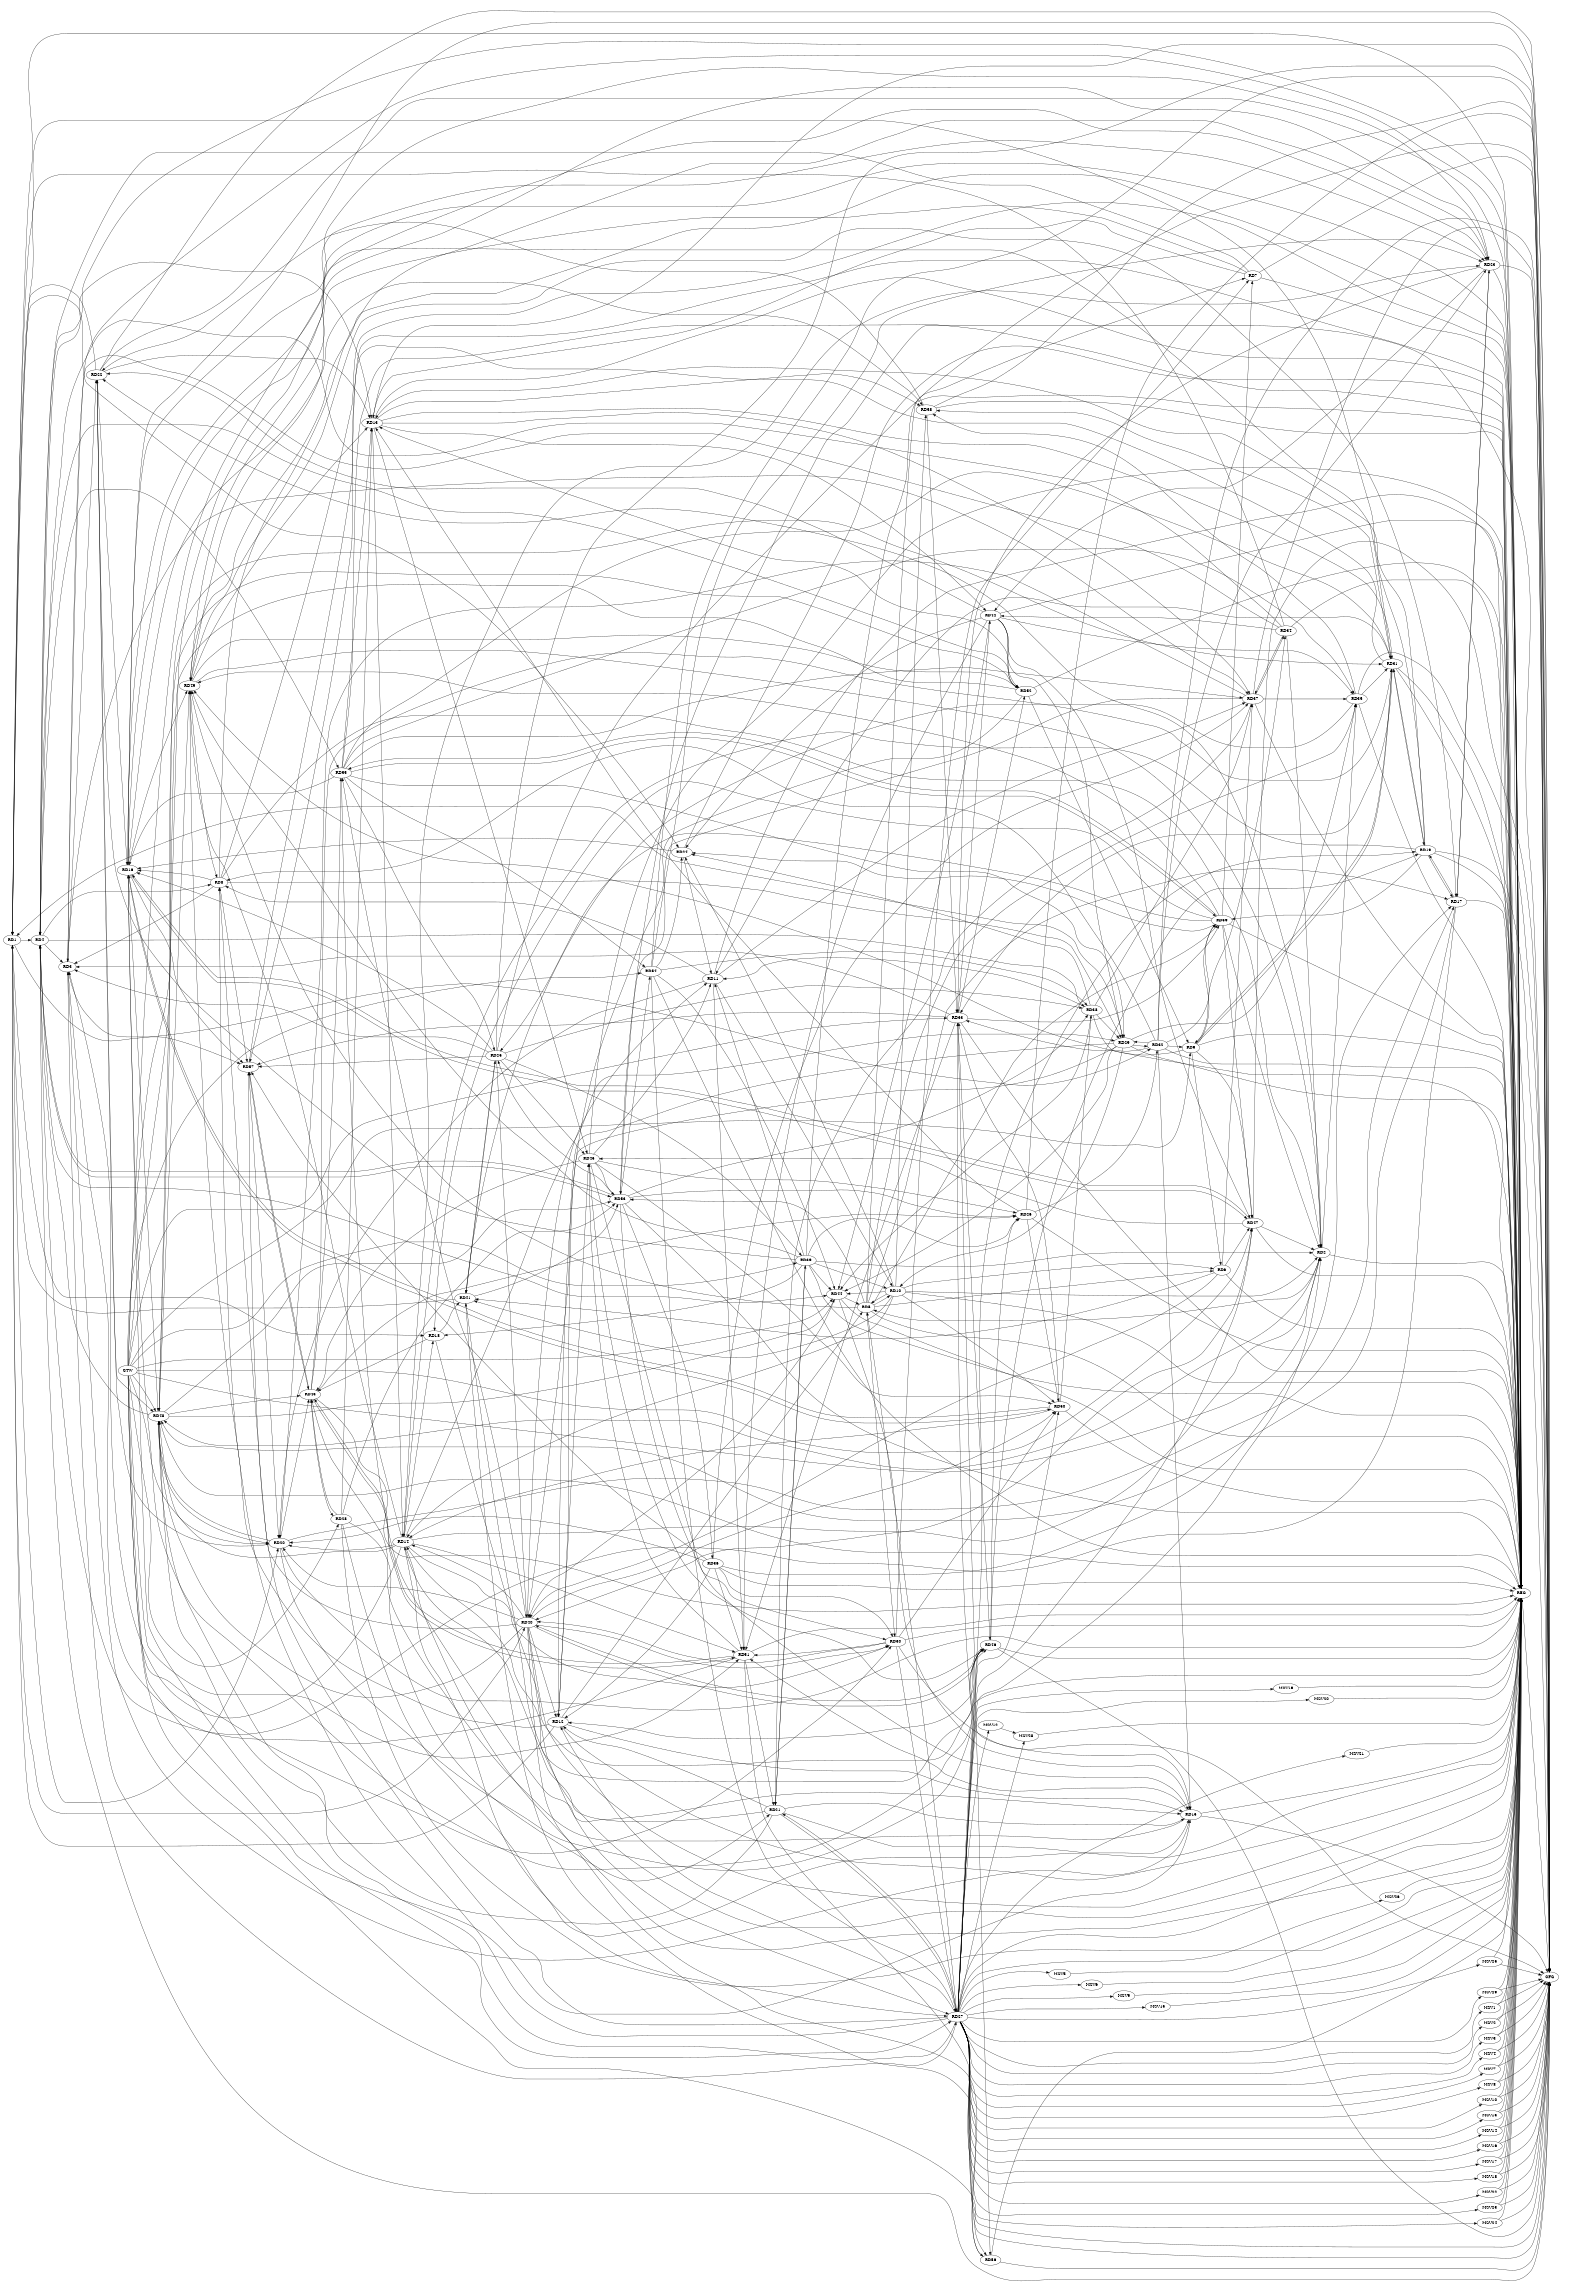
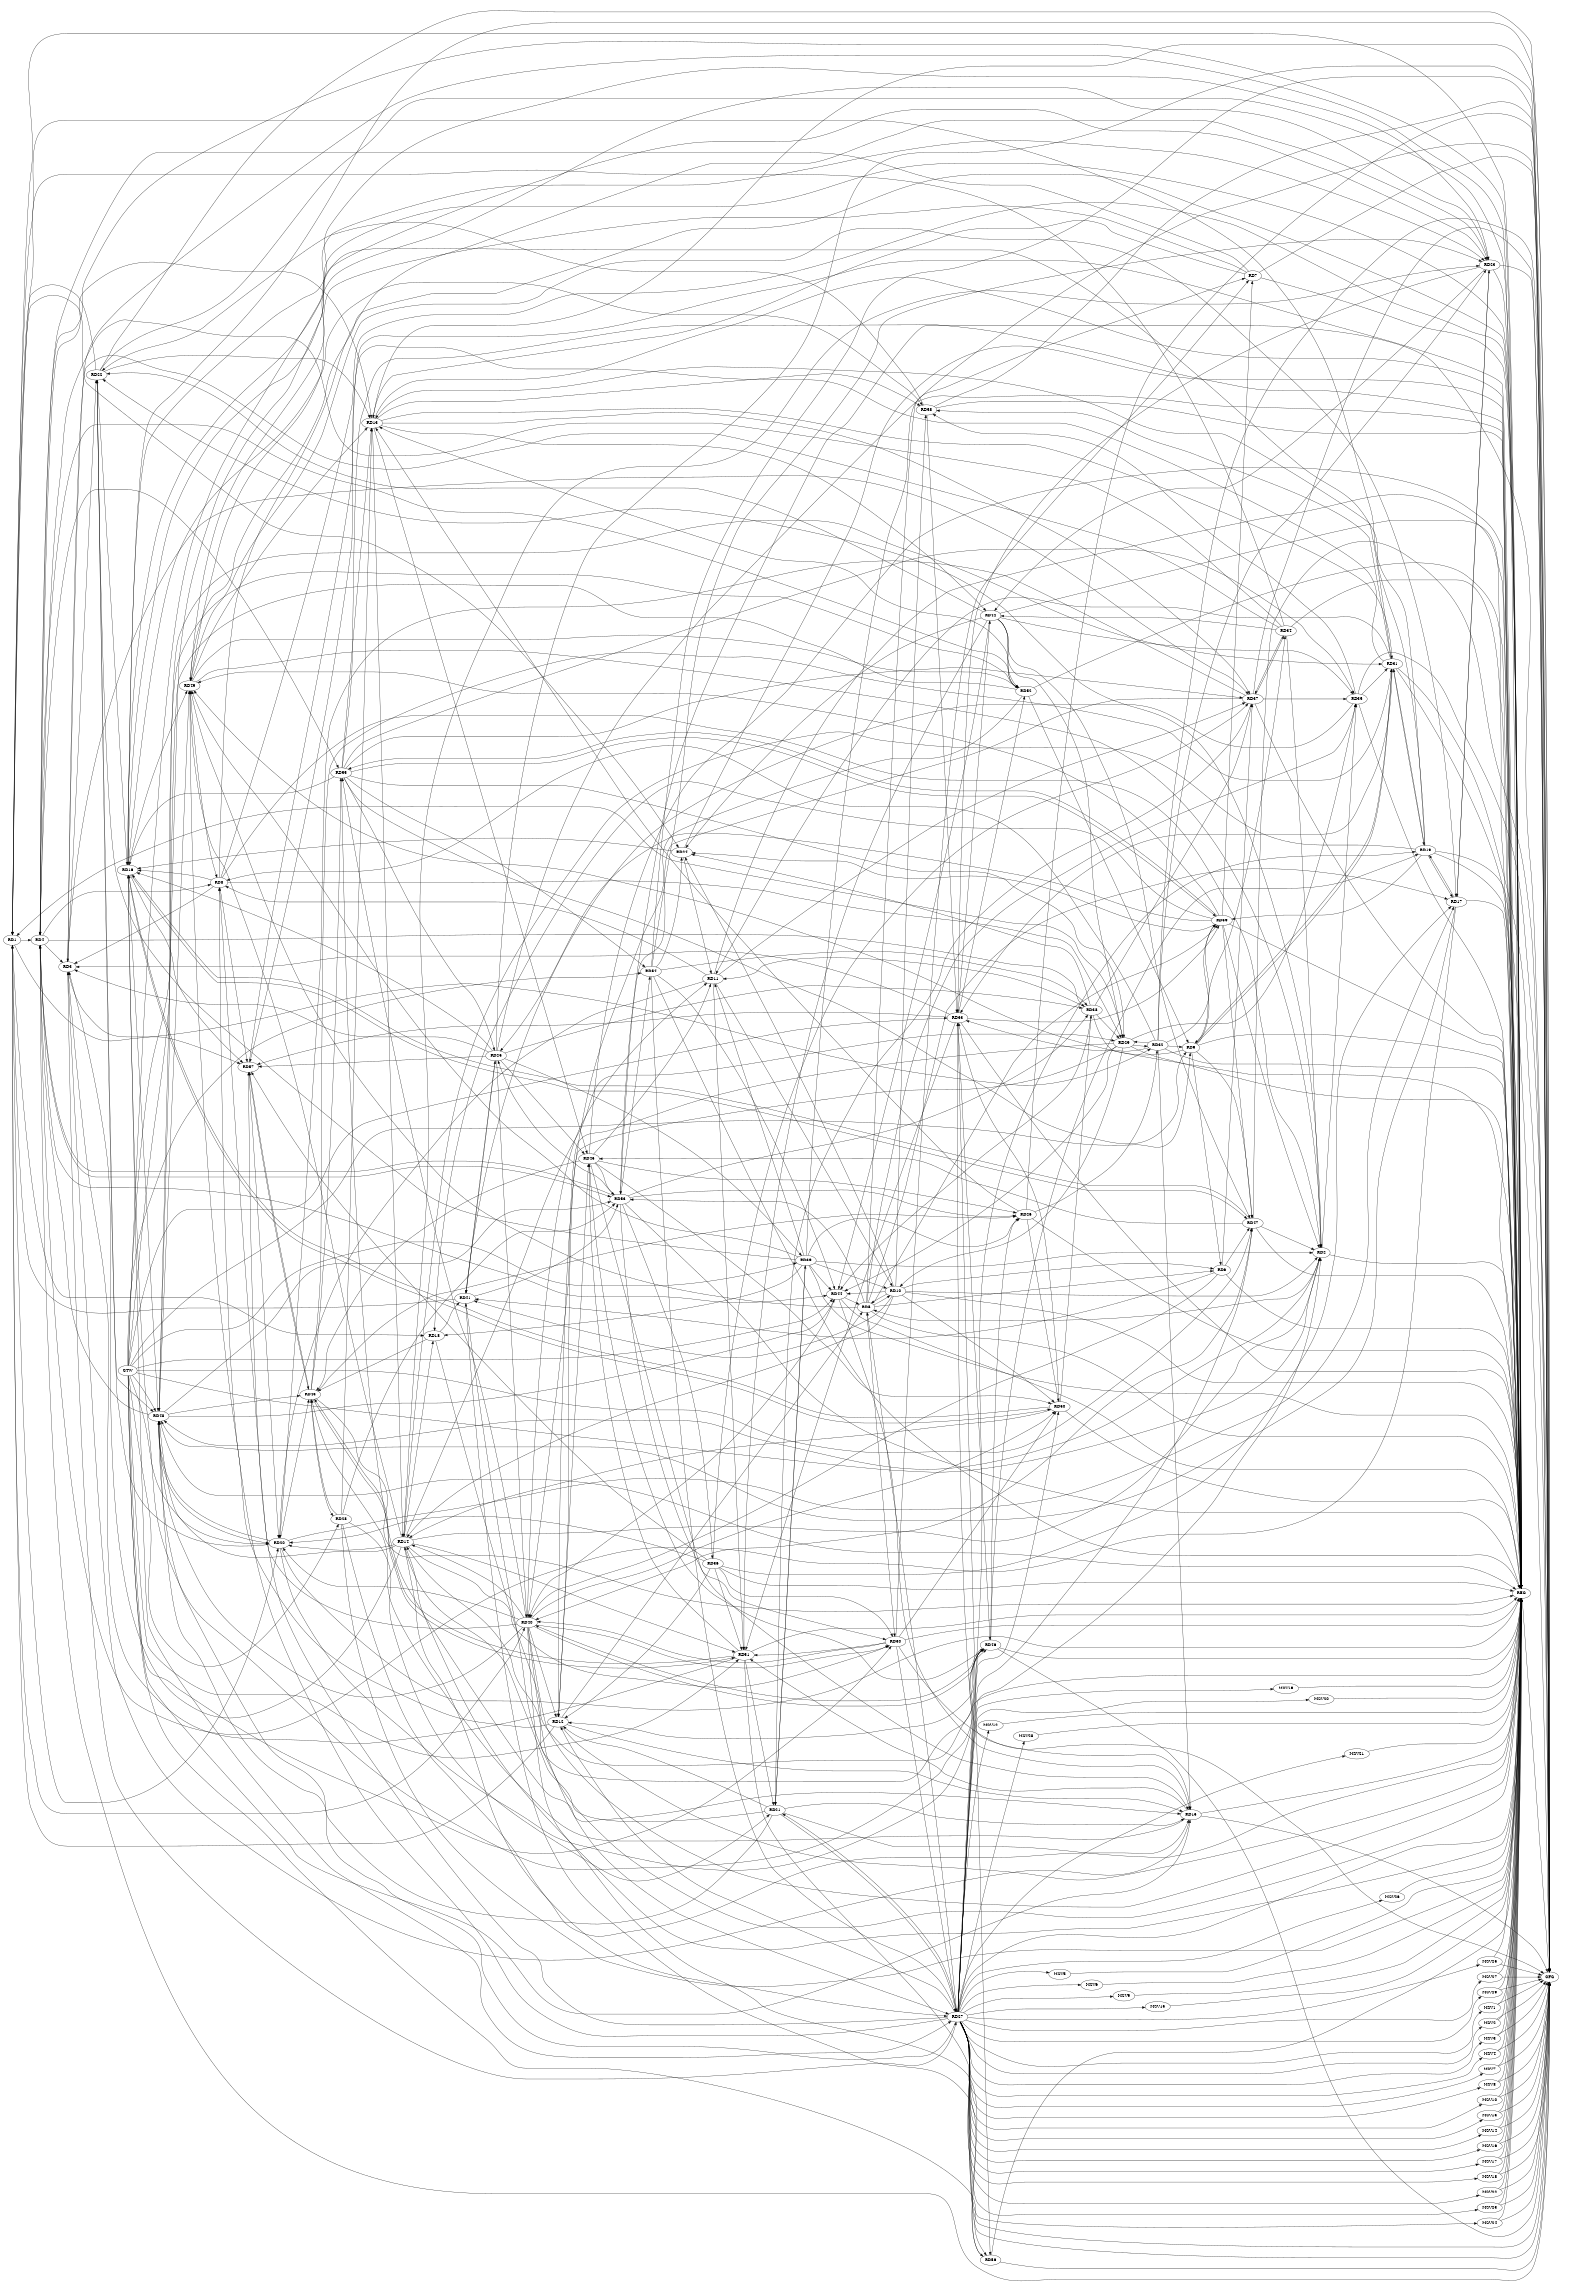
edge "RD55" -> "RD31": now "RD55" -> "RD9"
edge "MSV12" -> "MSV28": now "MSV12" -> "REG"
node "MSV27": added
